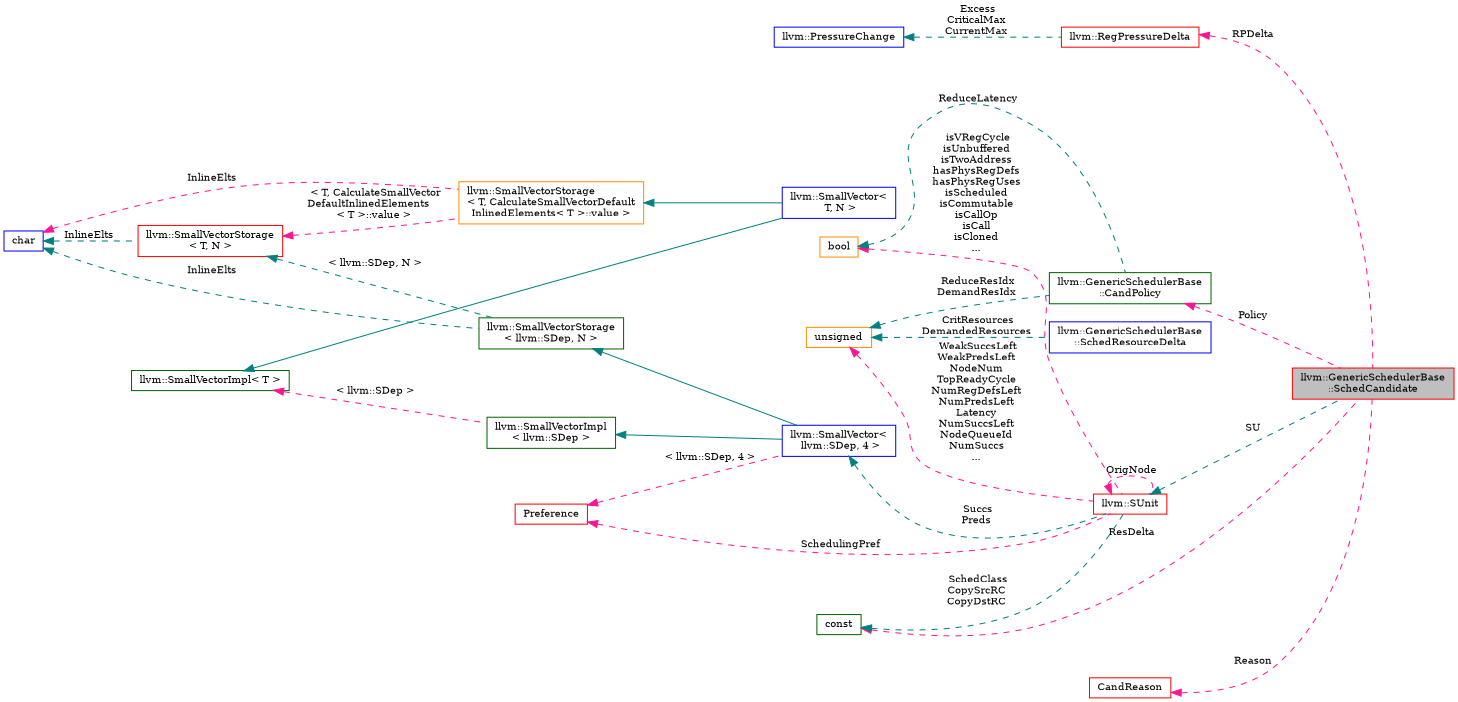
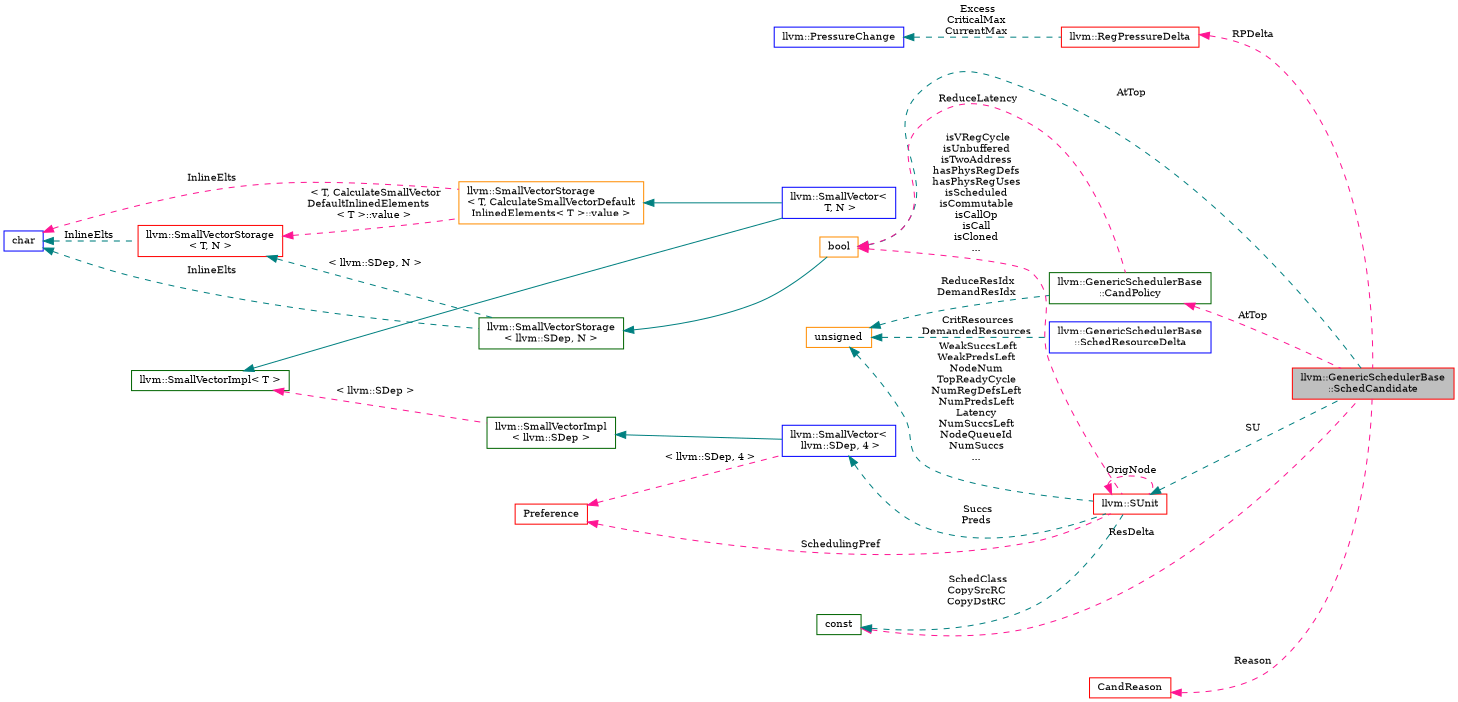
edge "llvm::GenericSchedulerBase ::CandPolicy" -> "bool": color teal -> deeppink
edge "llvm::GenericSchedulerBase ::SchedCandidate" -> "bool": added, label "AtTop"
edge "llvm::GenericSchedulerBase ::SchedCandidate" -> "llvm::GenericSchedulerBase ::CandPolicy": label " Policy" -> " AtTop"
edge "llvm::SmallVector< llvm::SDep, 4 >" -> "llvm::SmallVectorStorage < llvm::SDep, N >": now "bool" -> "llvm::SmallVectorStorage < llvm::SDep, N >"
edge "llvm::SUnit" -> "unsigned": color deeppink -> teal
